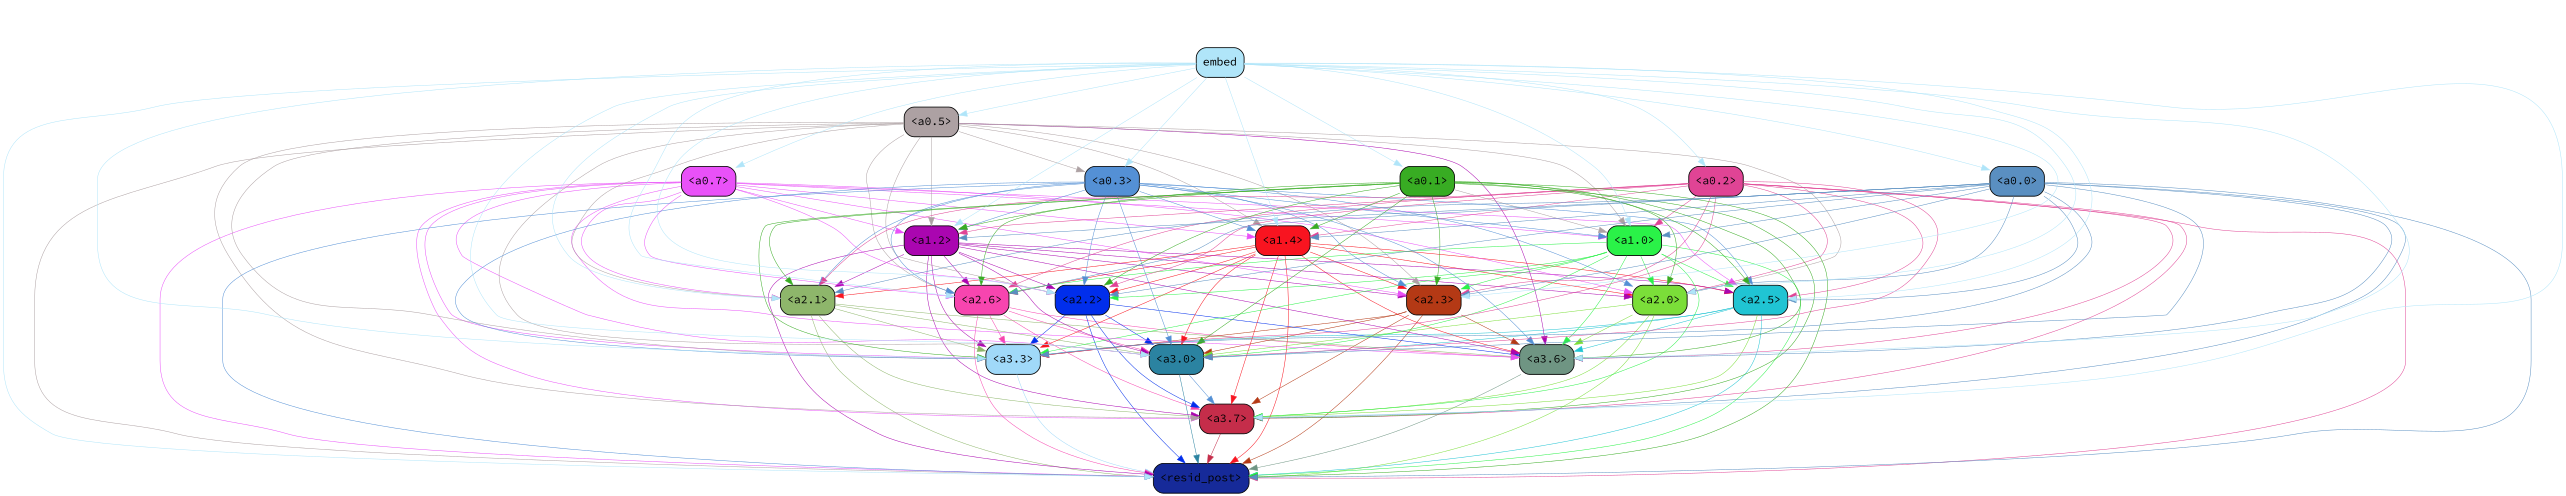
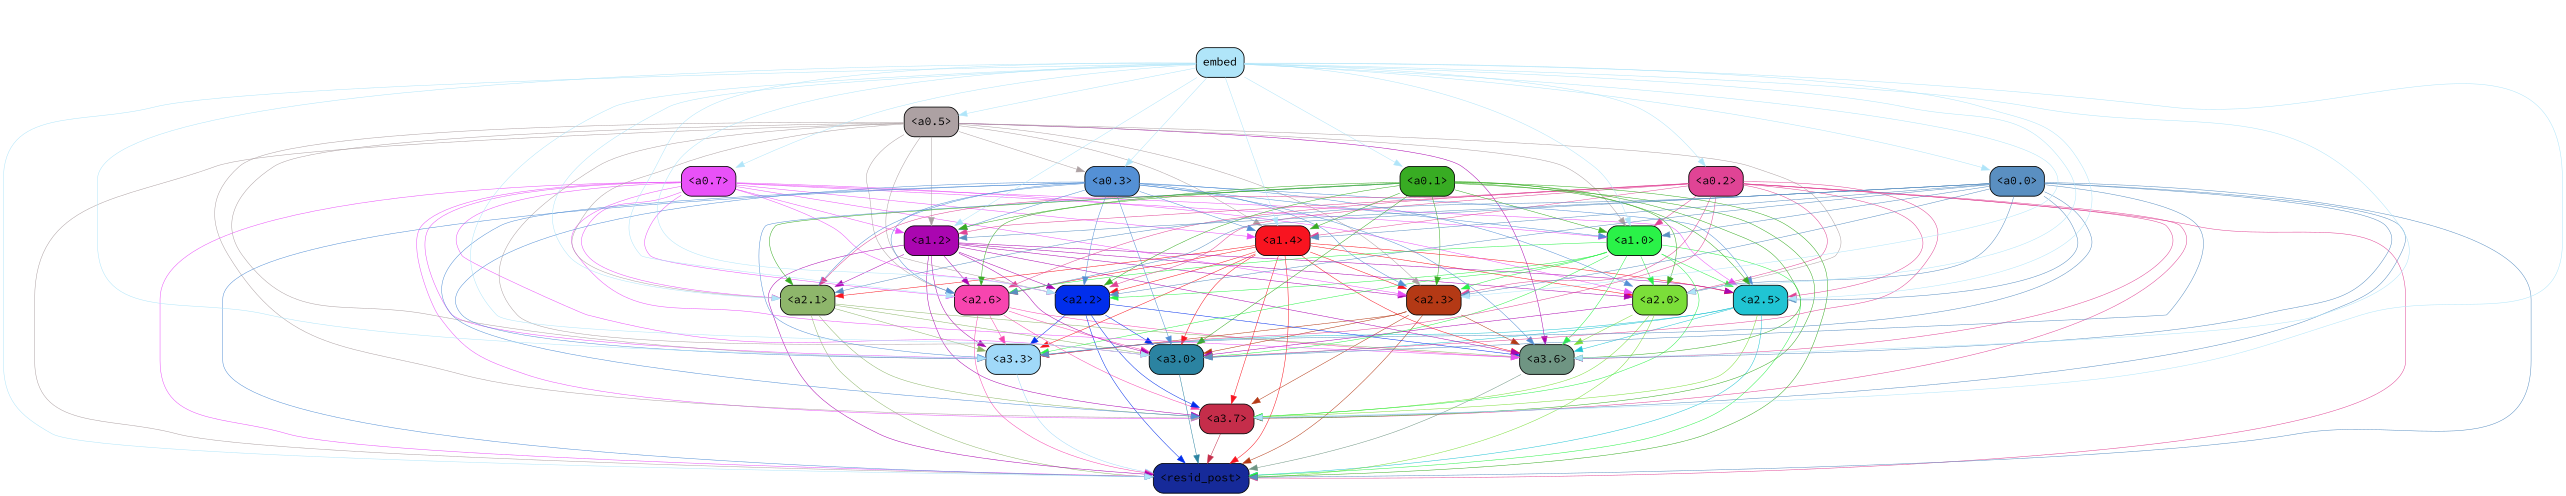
edge "<a0.1>" -> "<a1.0>": color #ada1a3 -> #38ac23
edge "<a0.1>" -> "<a3.3>": color #38ac23 -> #5490d5
edge "<a2.0>" -> "<a3.0>": color #7bde39 -> #aa06b0
edge "<a3.0>" -> "<a3.7>": now "<a0.3>" -> "<a3.7>"
